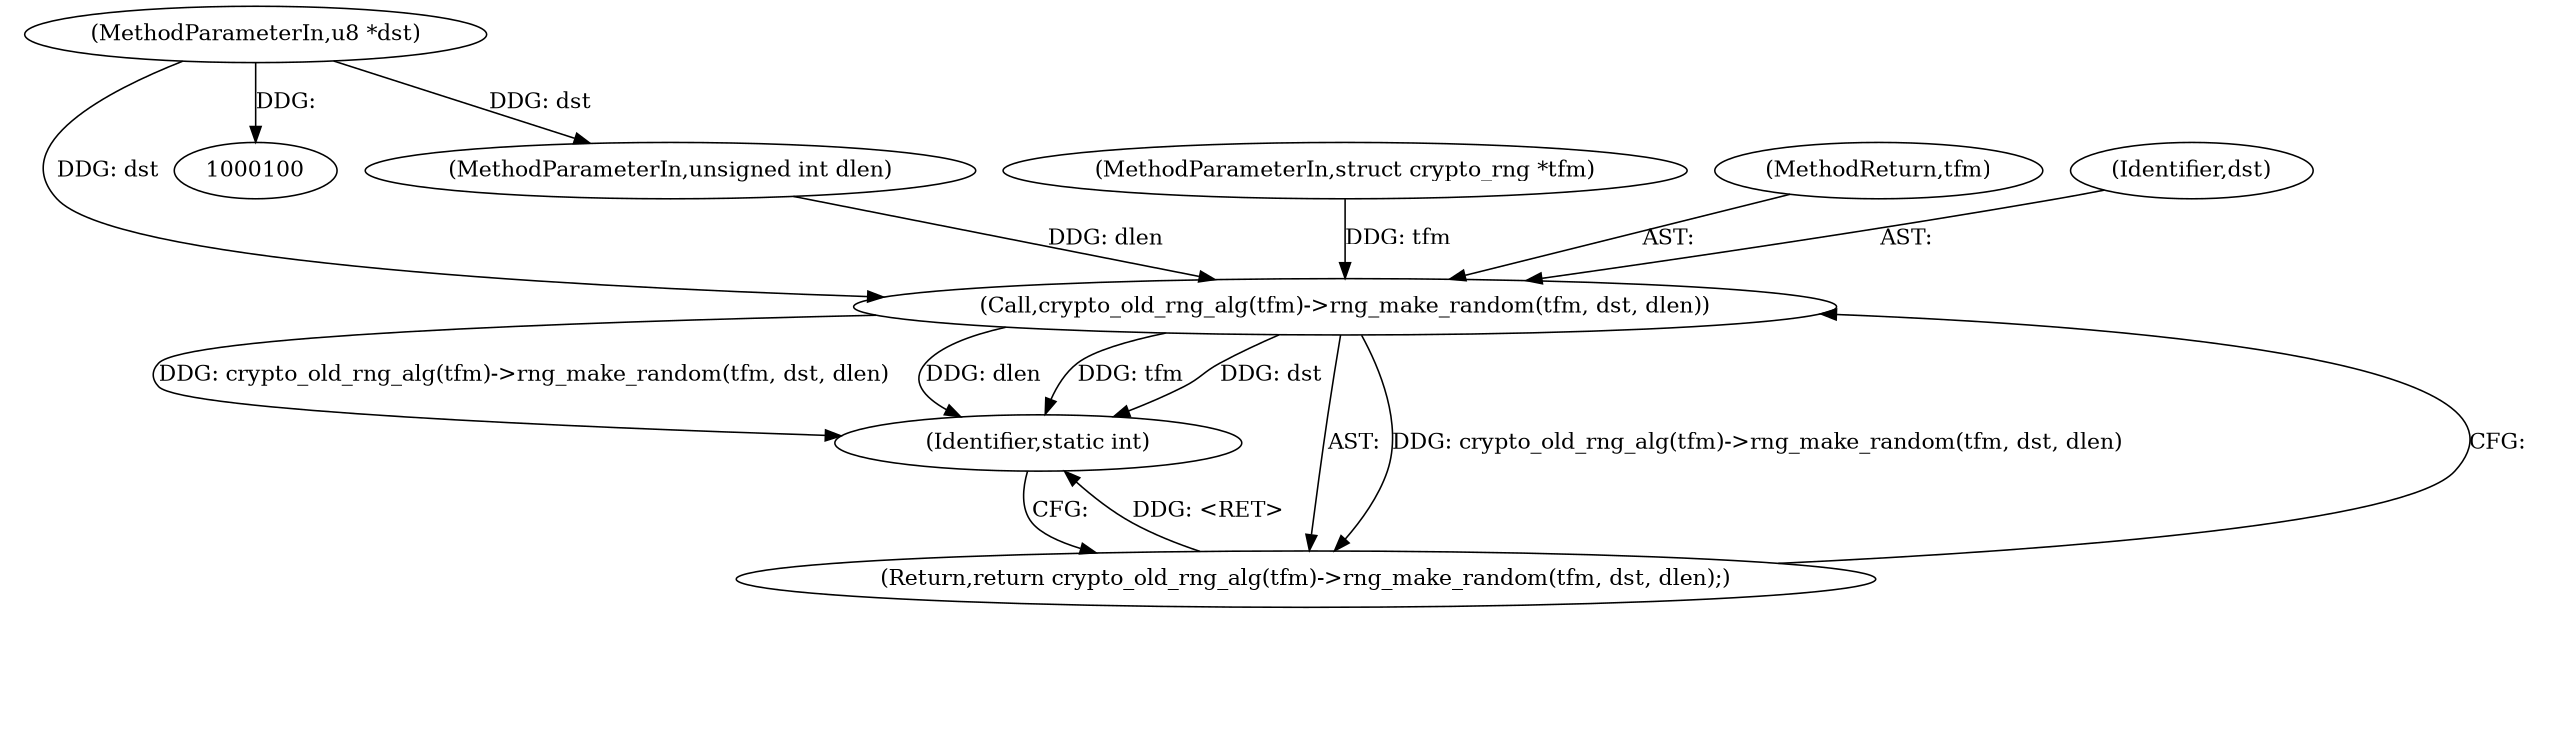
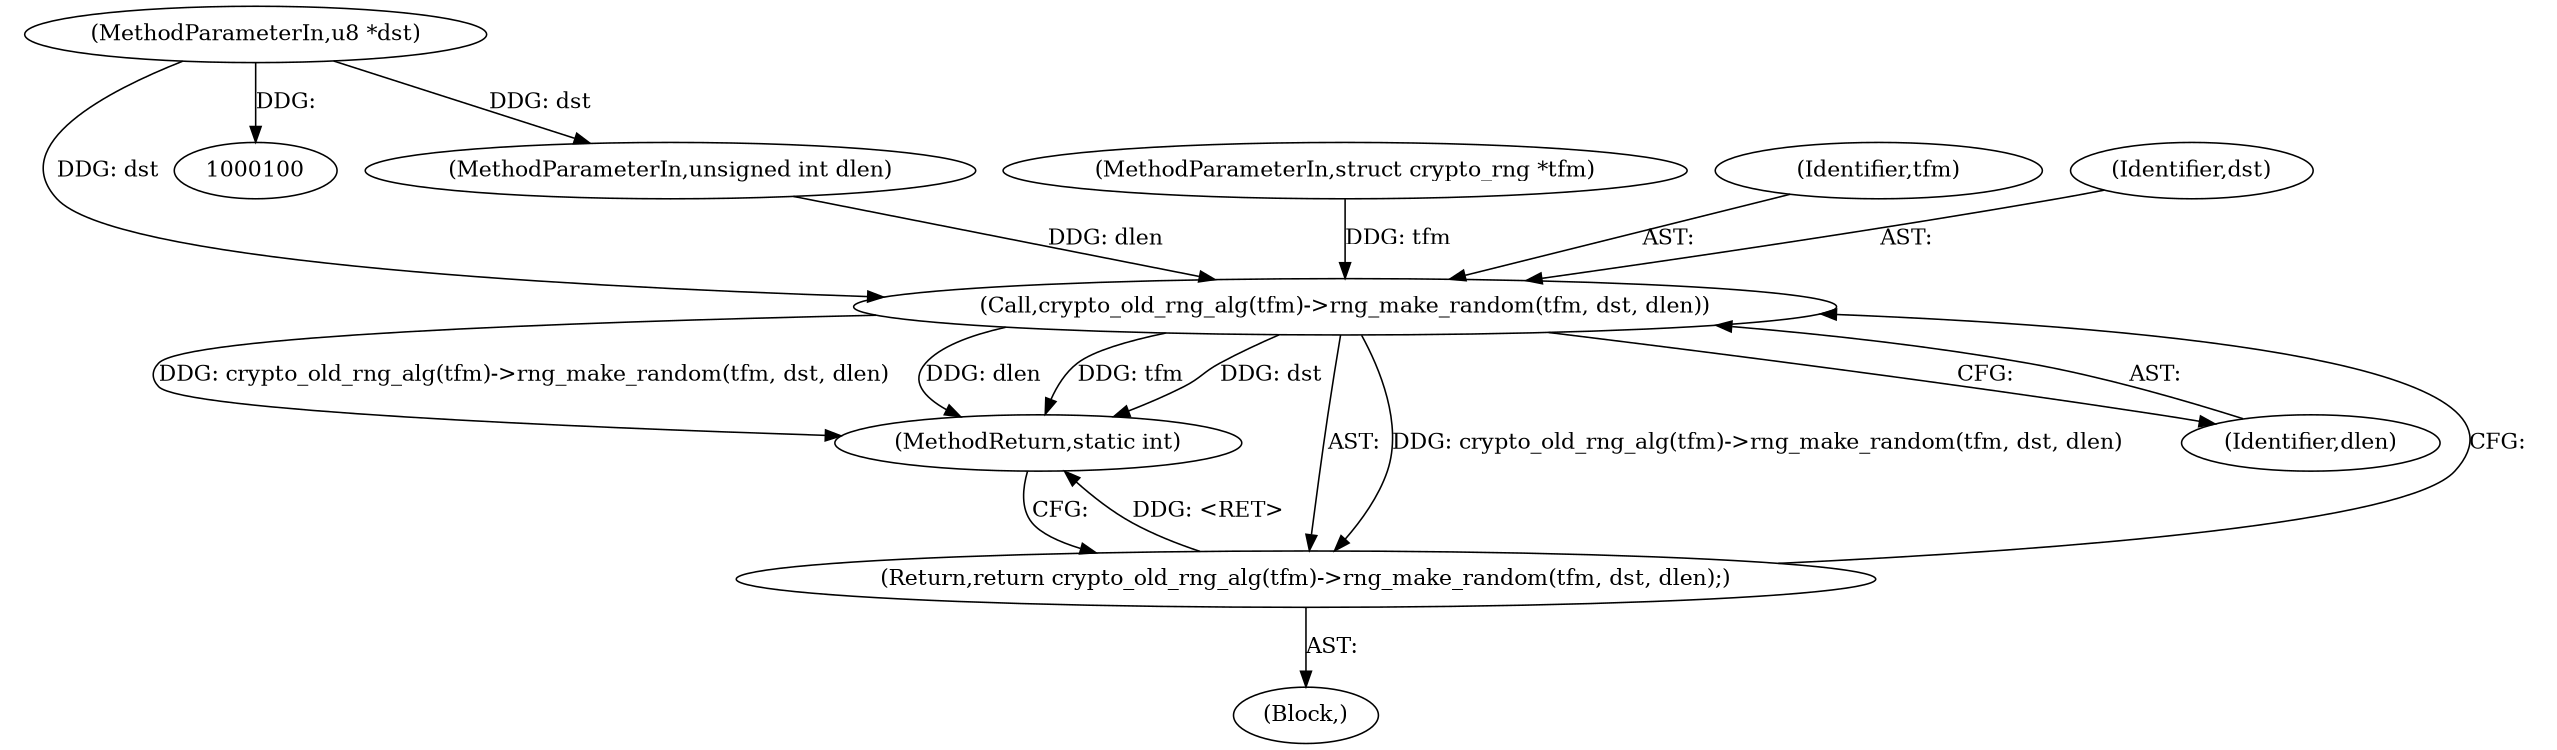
node "(MethodReturn,tfm)": label "(MethodReturn,tfm)" -> "(Identifier,tfm)"
node "(Identifier,static int)": label "(Identifier,static int)" -> "(MethodReturn,static int)"
node "(Identifier,dlen)": added
node "(Block,)": added
